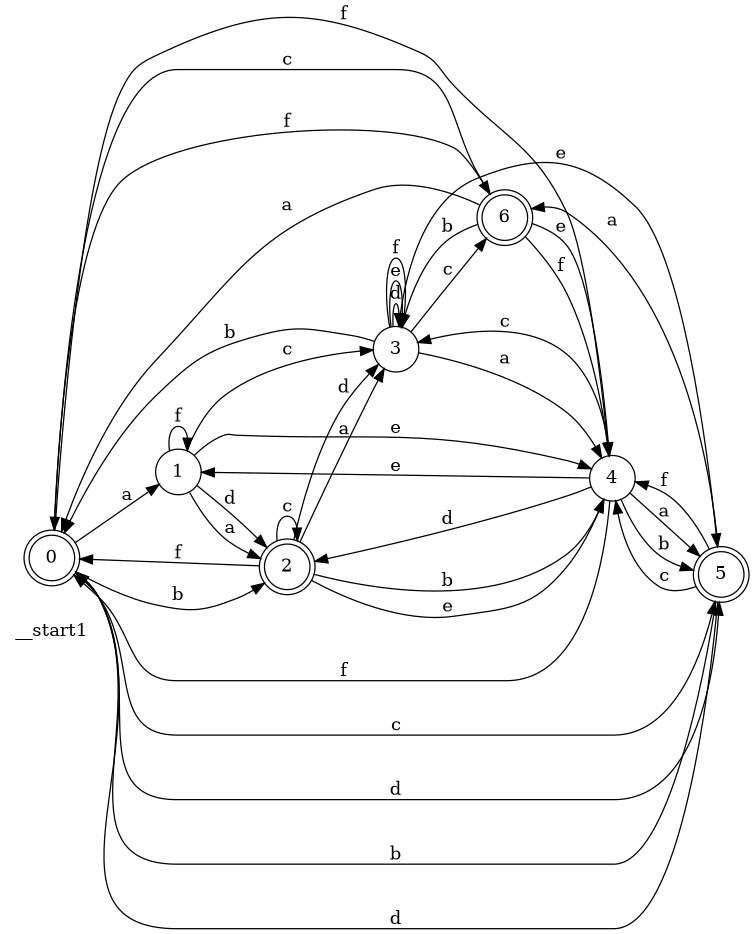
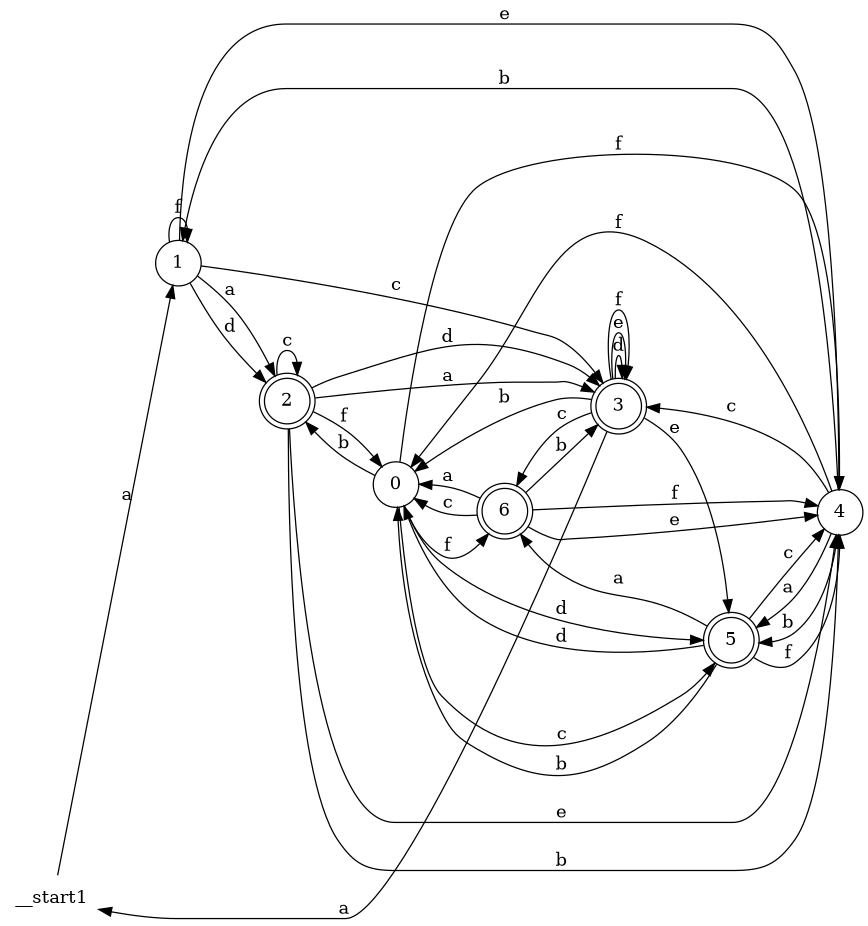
node "3": shape circle -> doublecircle
edge "3" -> "4": now "3" -> "__start1"
edge "4" -> "1": label "e" -> "b"
edge "0" -> "1": now "__start1" -> "1"
edge "4" -> "2": removed, label "d"
node "0": shape doublecircle -> circle
